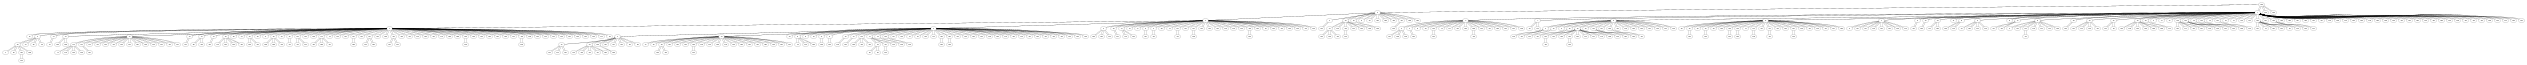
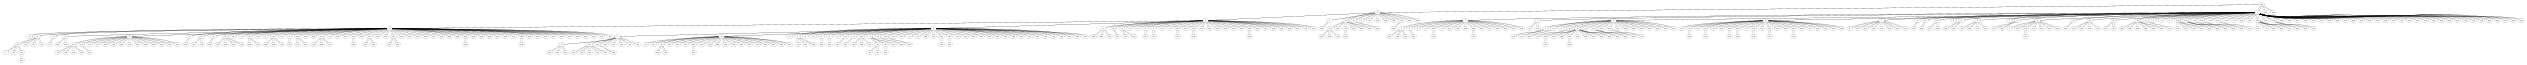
node "91": added
node "208": removed
